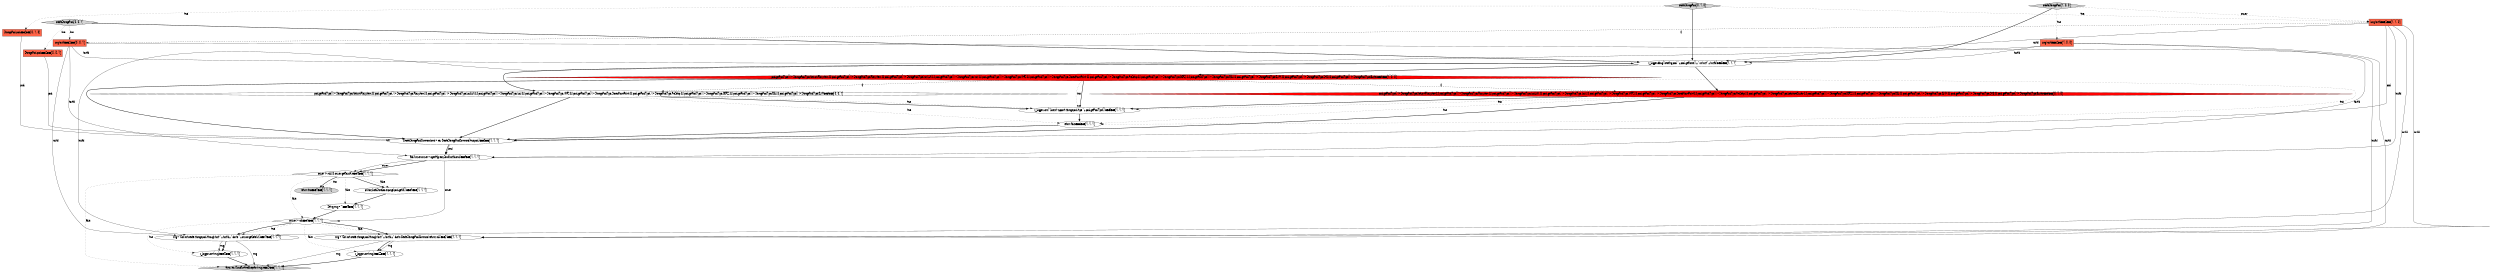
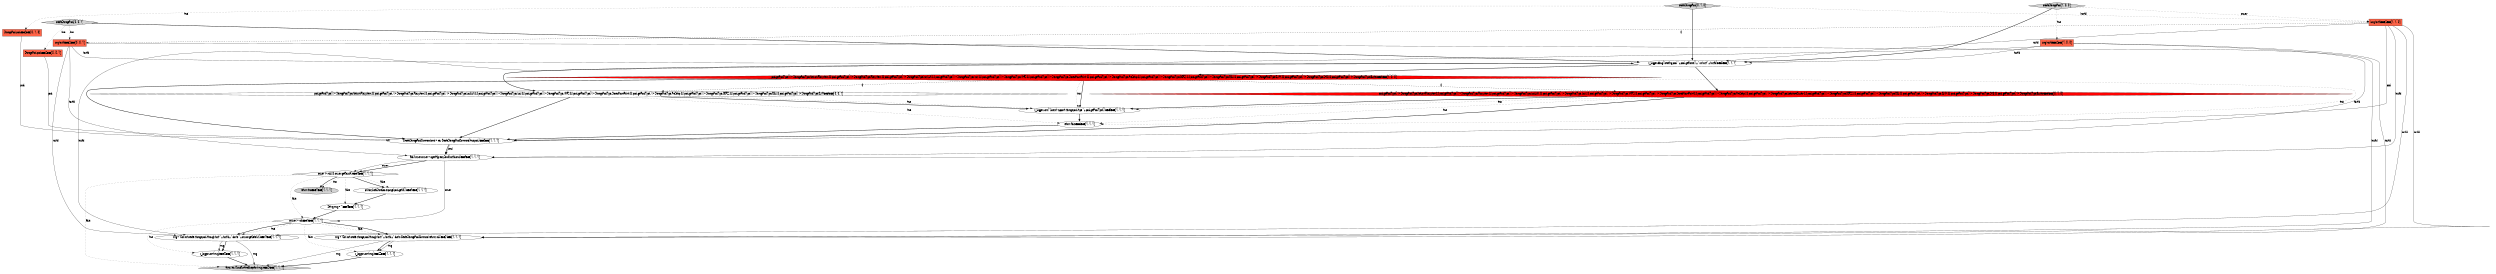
edge "createStoragePool['0', '1', '0']" -> "long hostId@@@2@@@['1', '1', '0']": label "true" -> "hostId"
